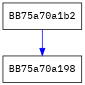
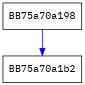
edge "BB75a70a1b2" -> "BB75a70a198": reversed
